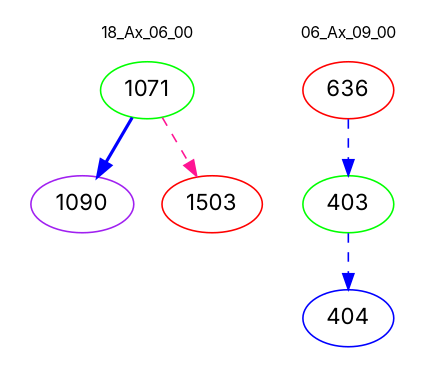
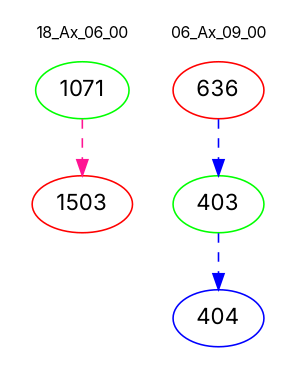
node "1090": removed
